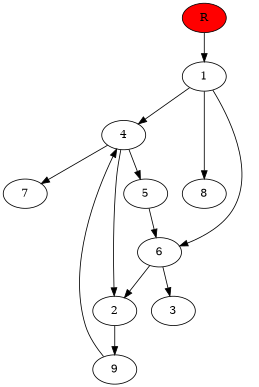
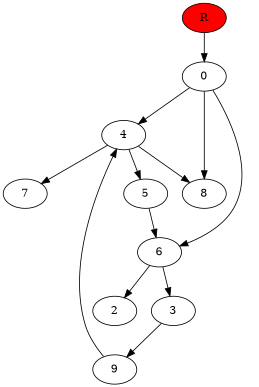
node "1": label "1" -> "0"
edge "4" -> "2": now "4" -> "8"
edge "2" -> "9": now "3" -> "9"
